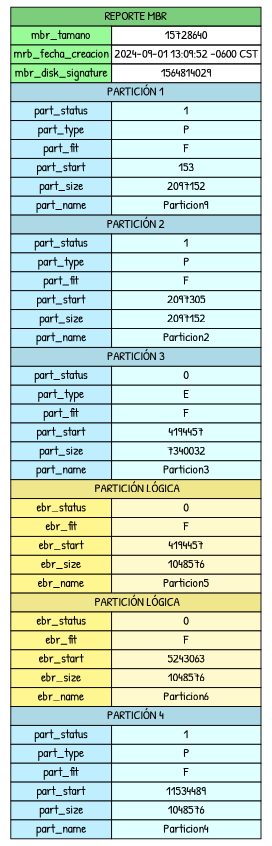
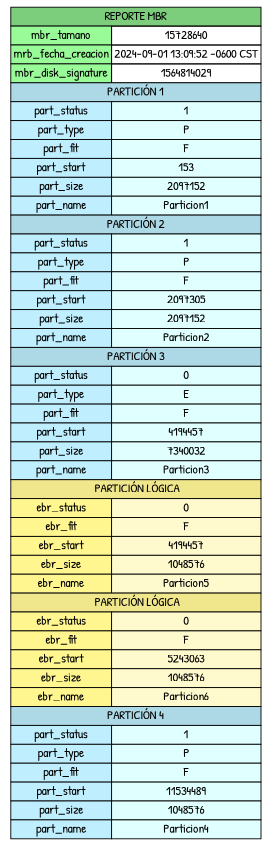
node "REPORTE MBR": text "Particion9" -> "Particion1"
